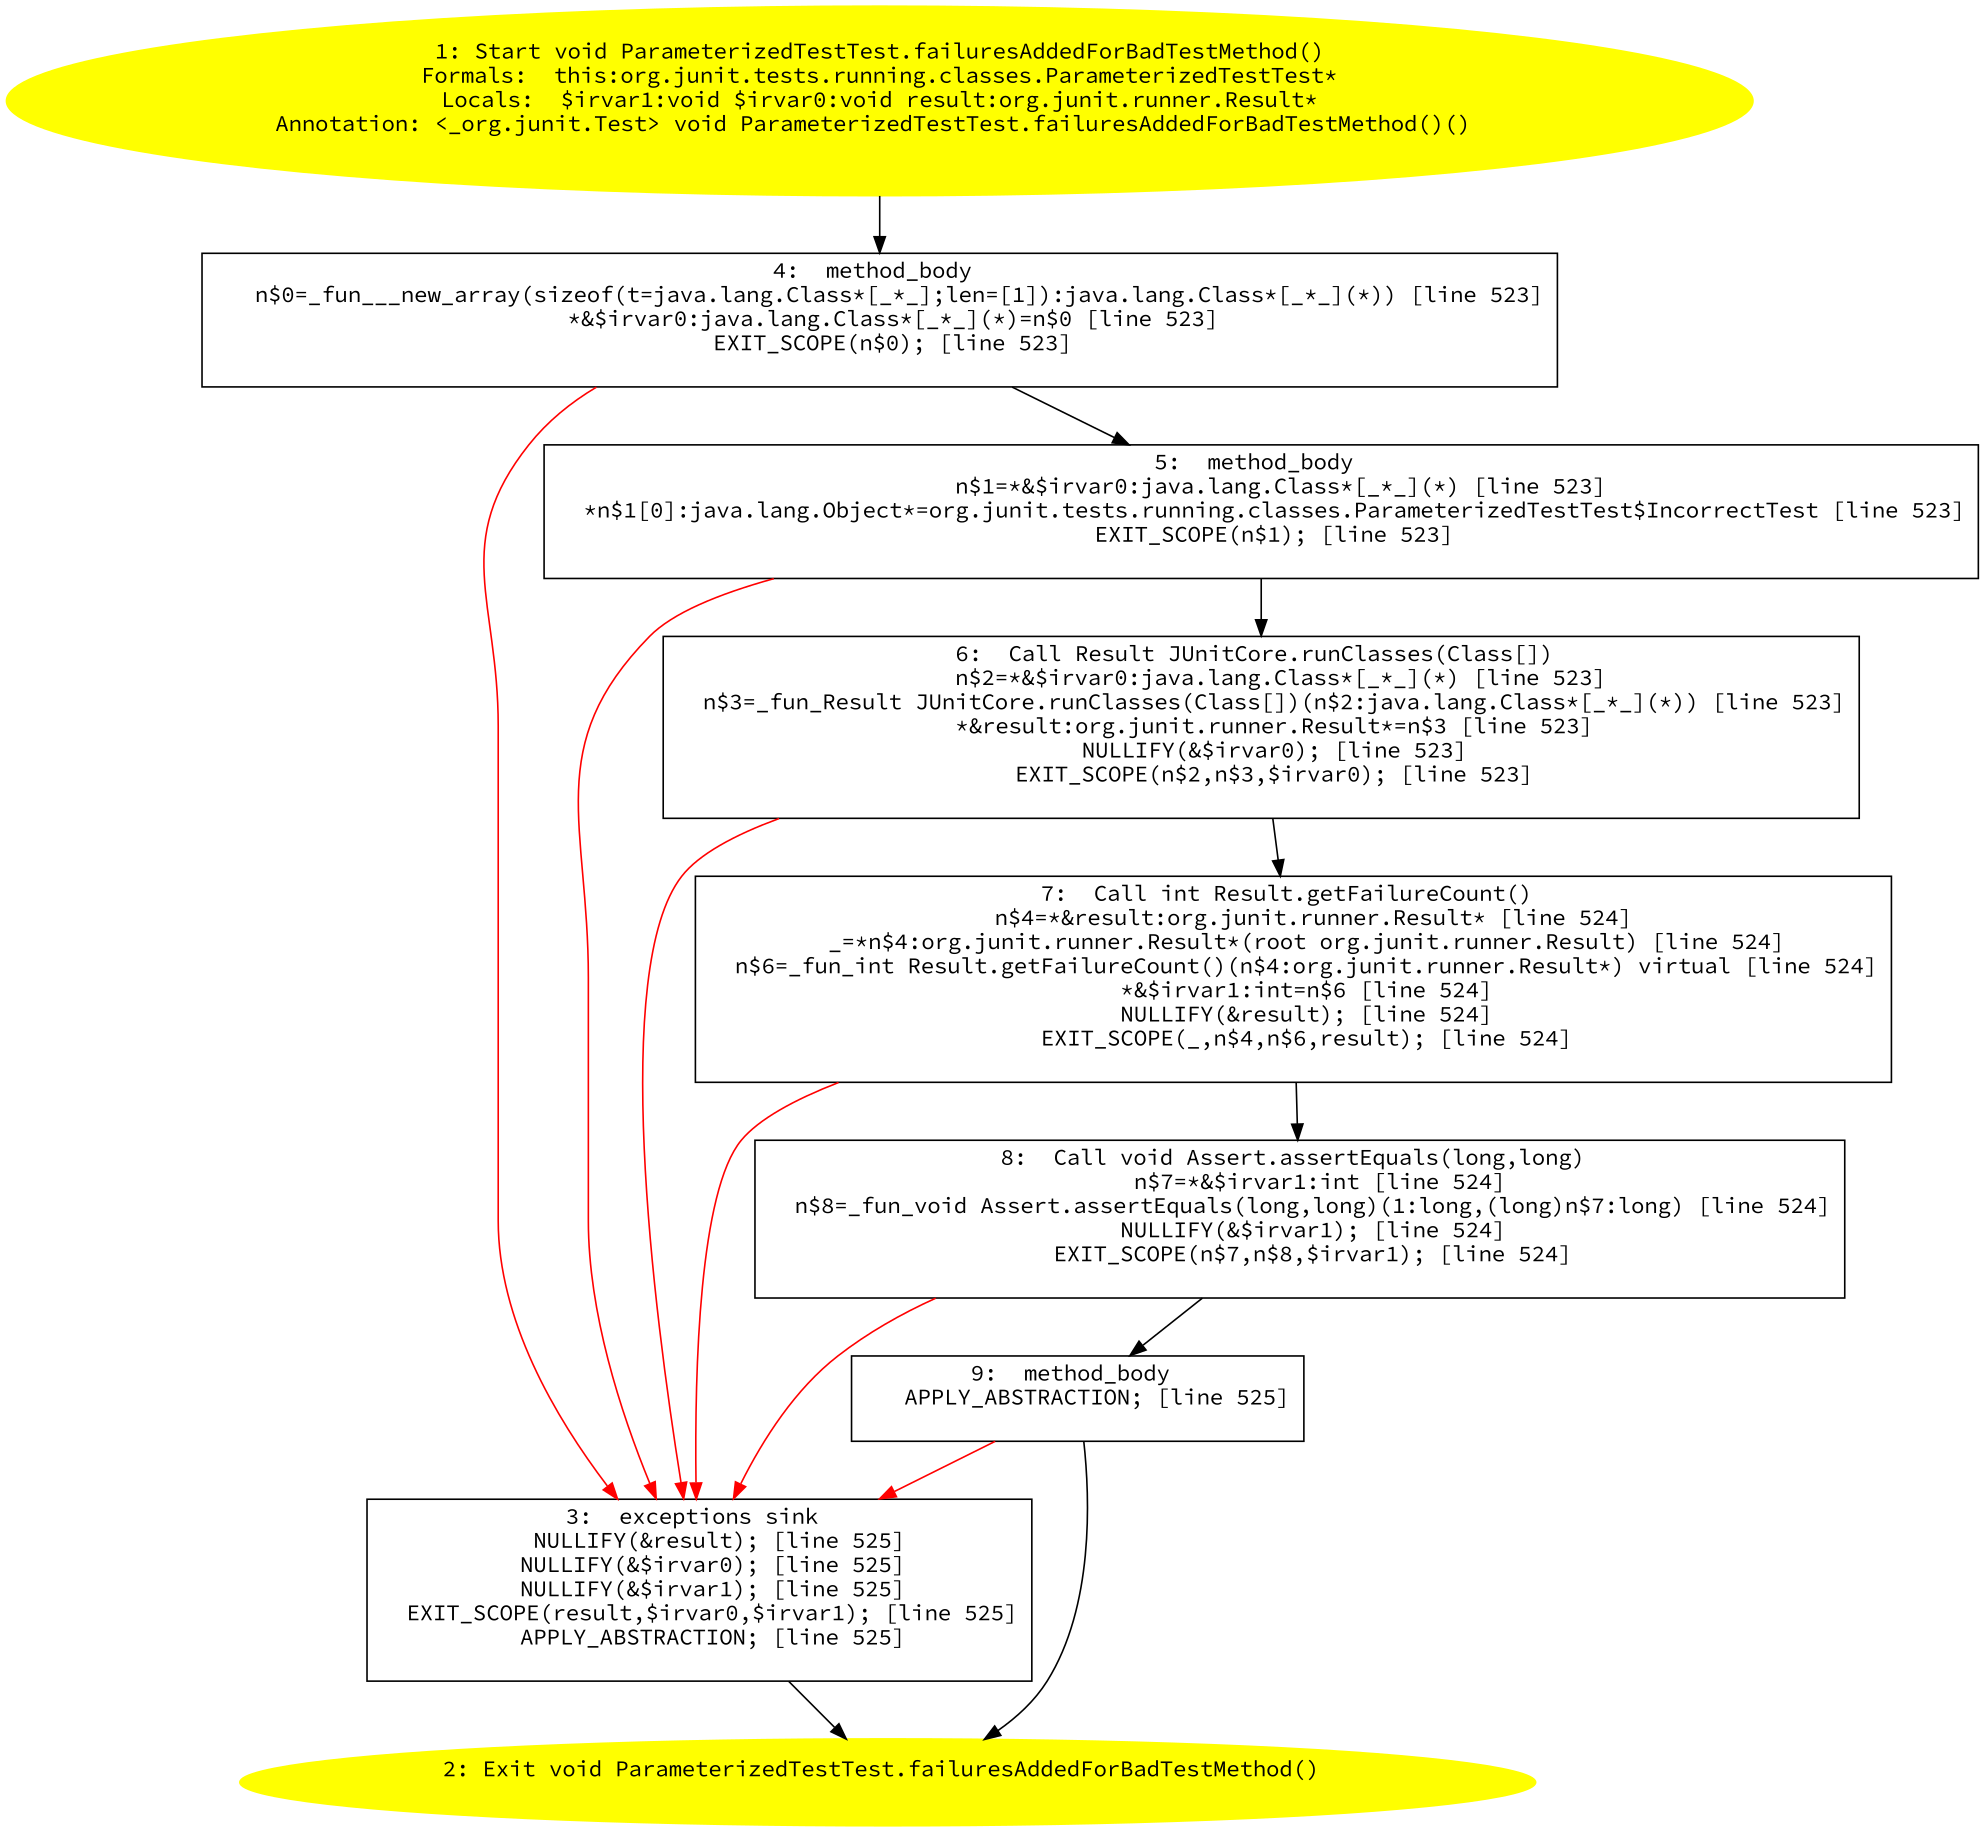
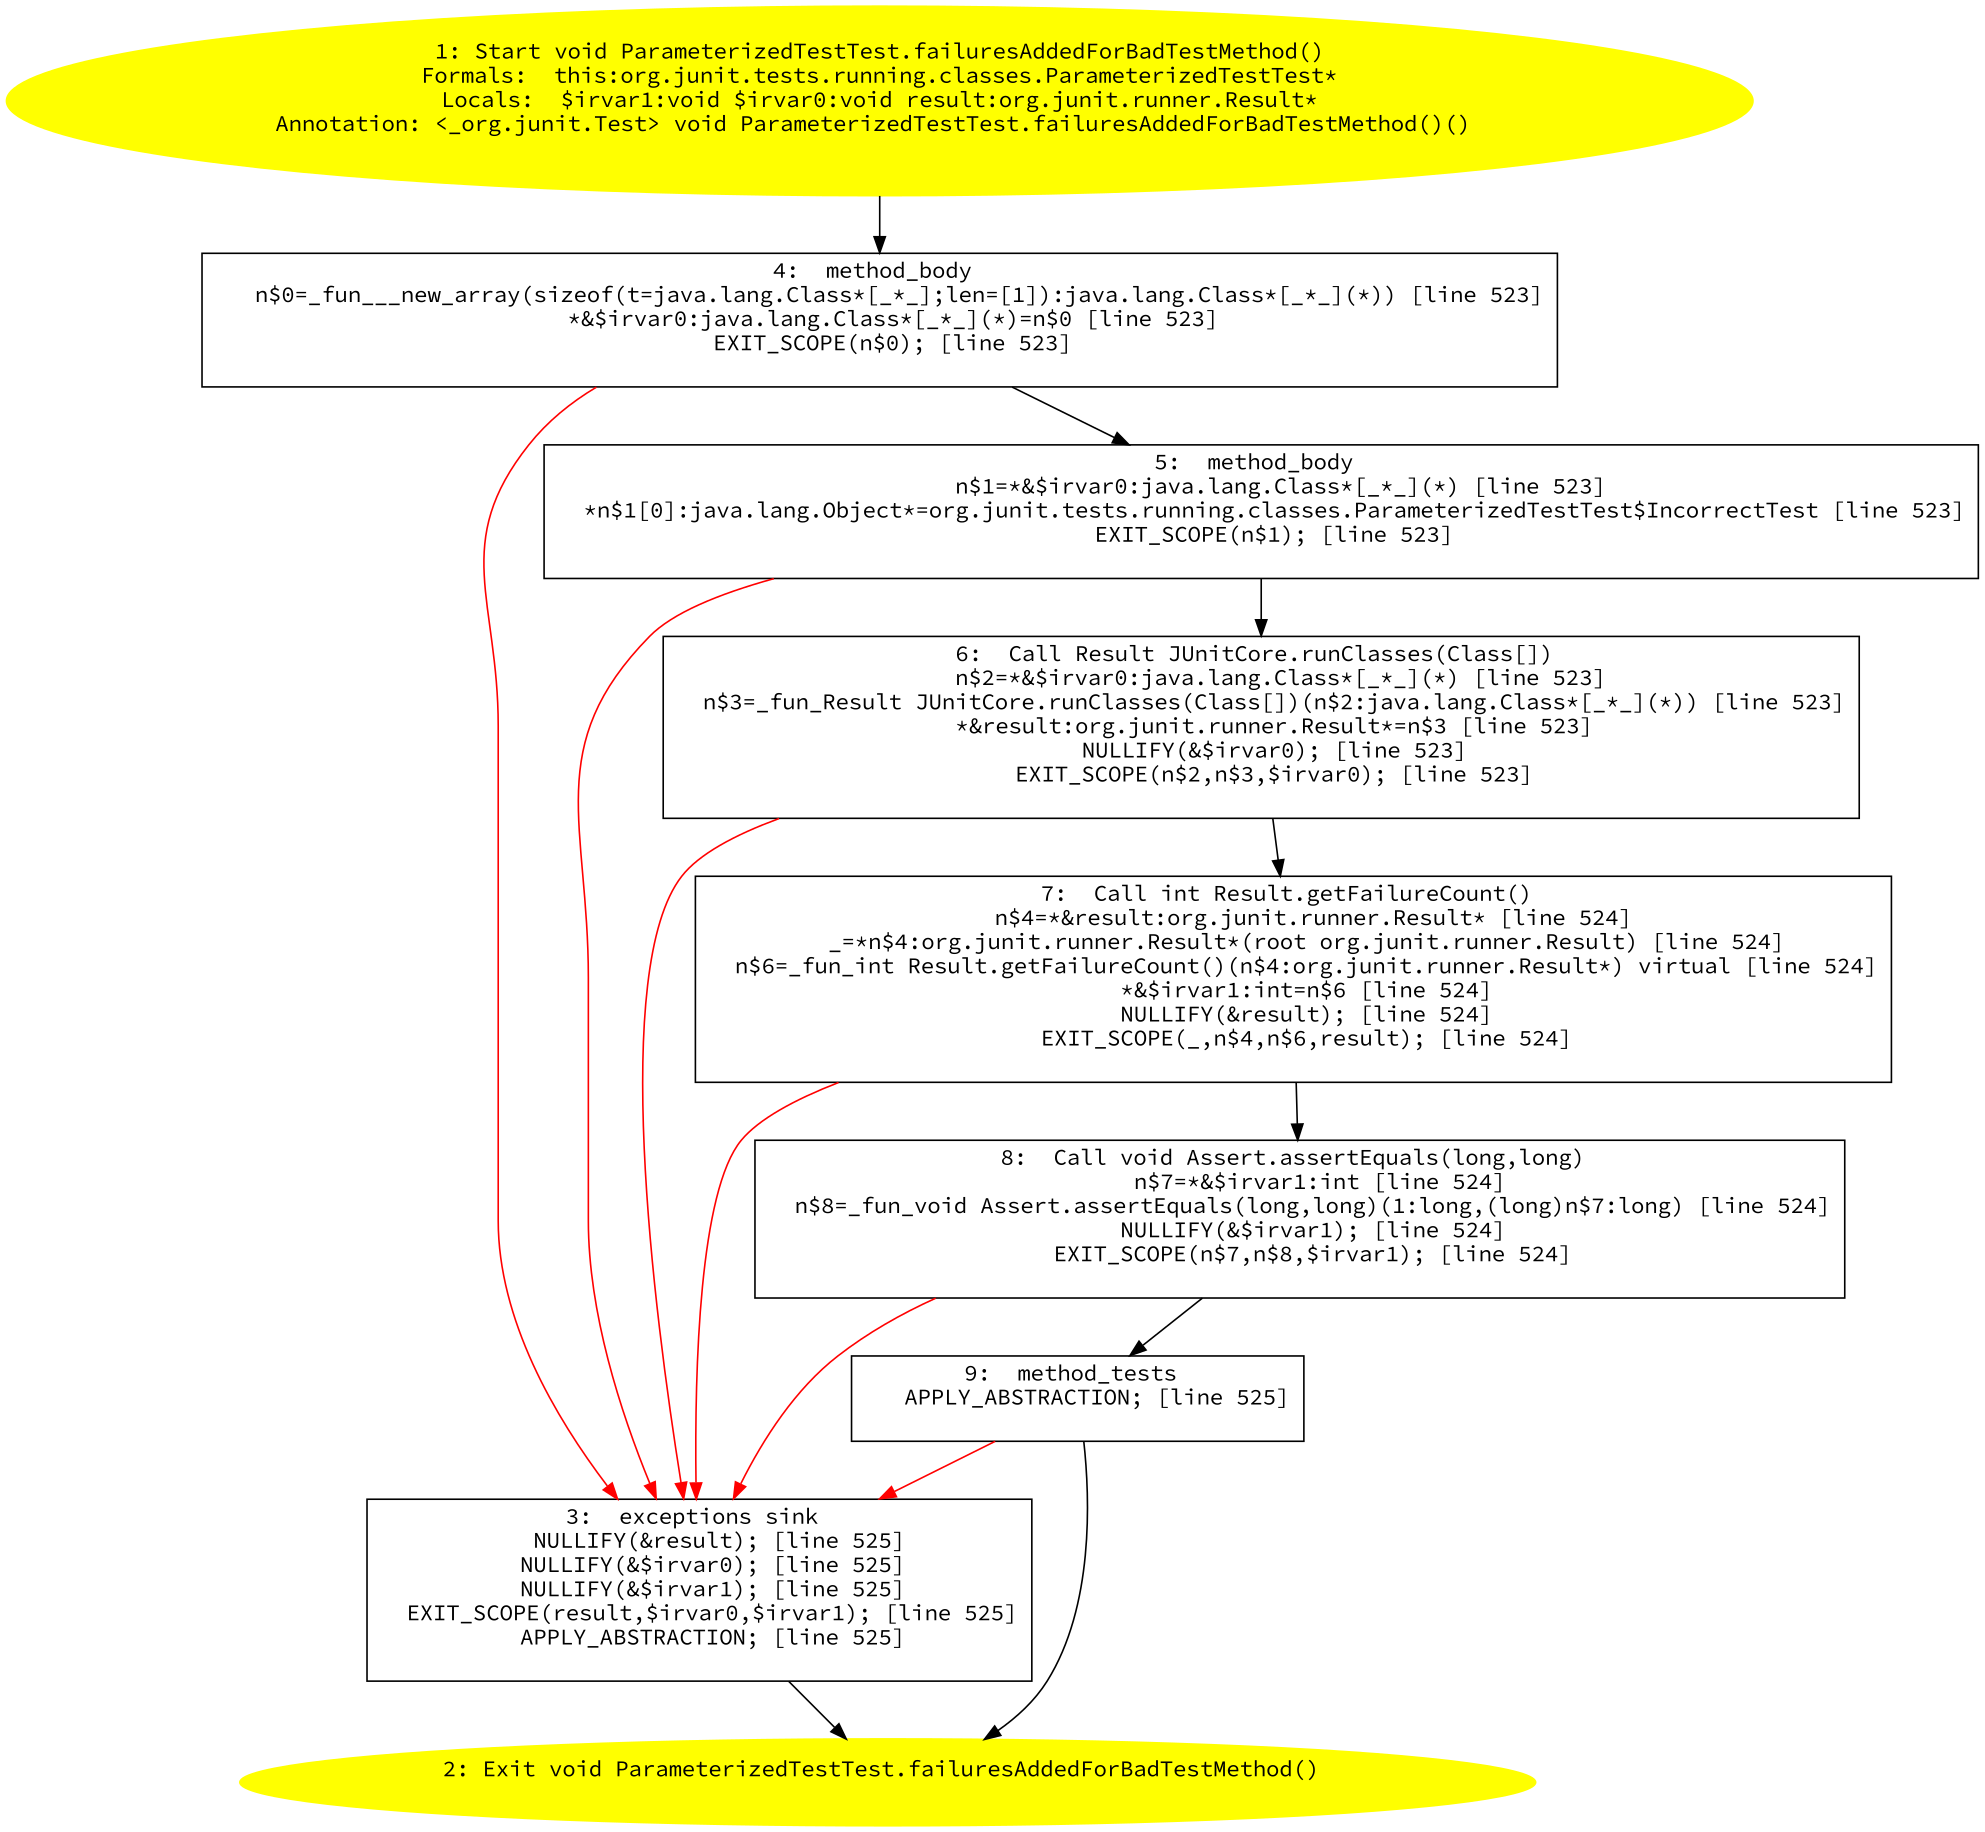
node "9:  method_body APPLY_ABSTRACTION; [line 525]": label "9:  method_body APPLY_ABSTRACTION; [line 525]" -> "9:  method_tests APPLY_ABSTRACTION; [line 525]"
